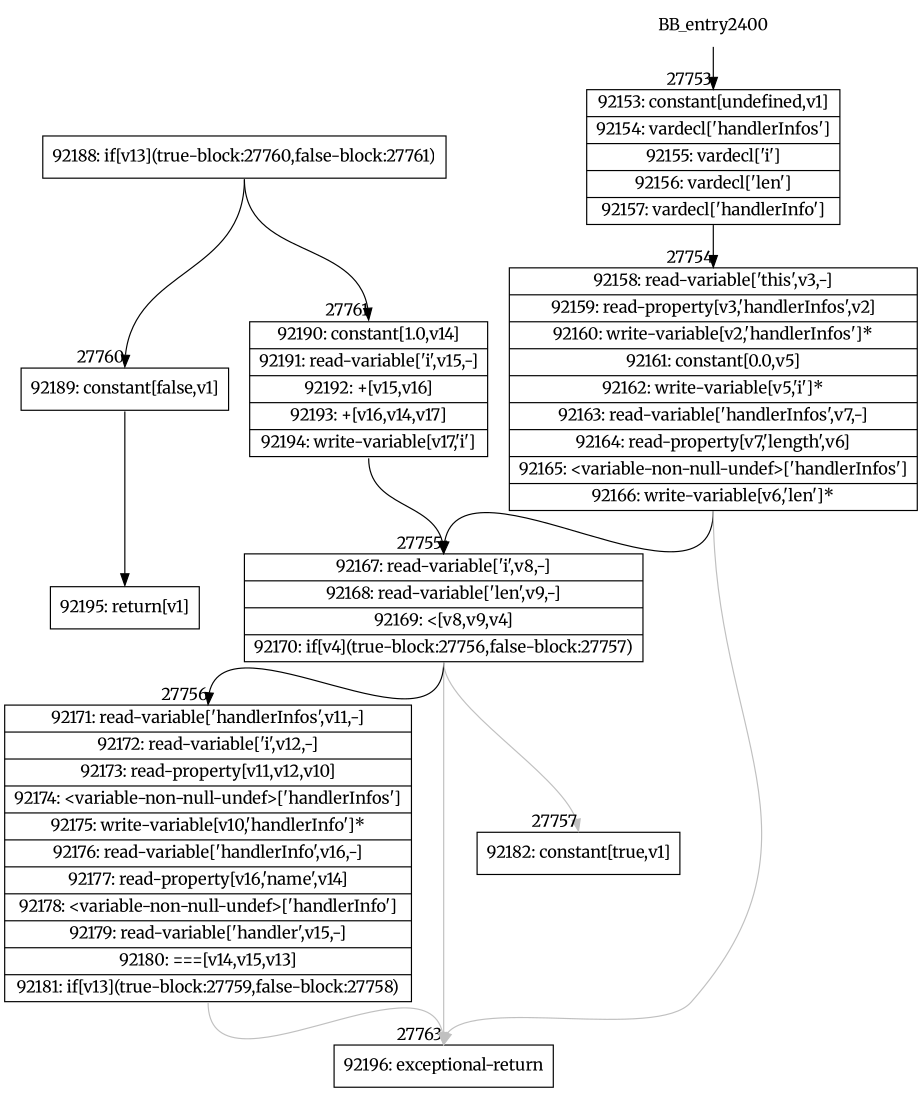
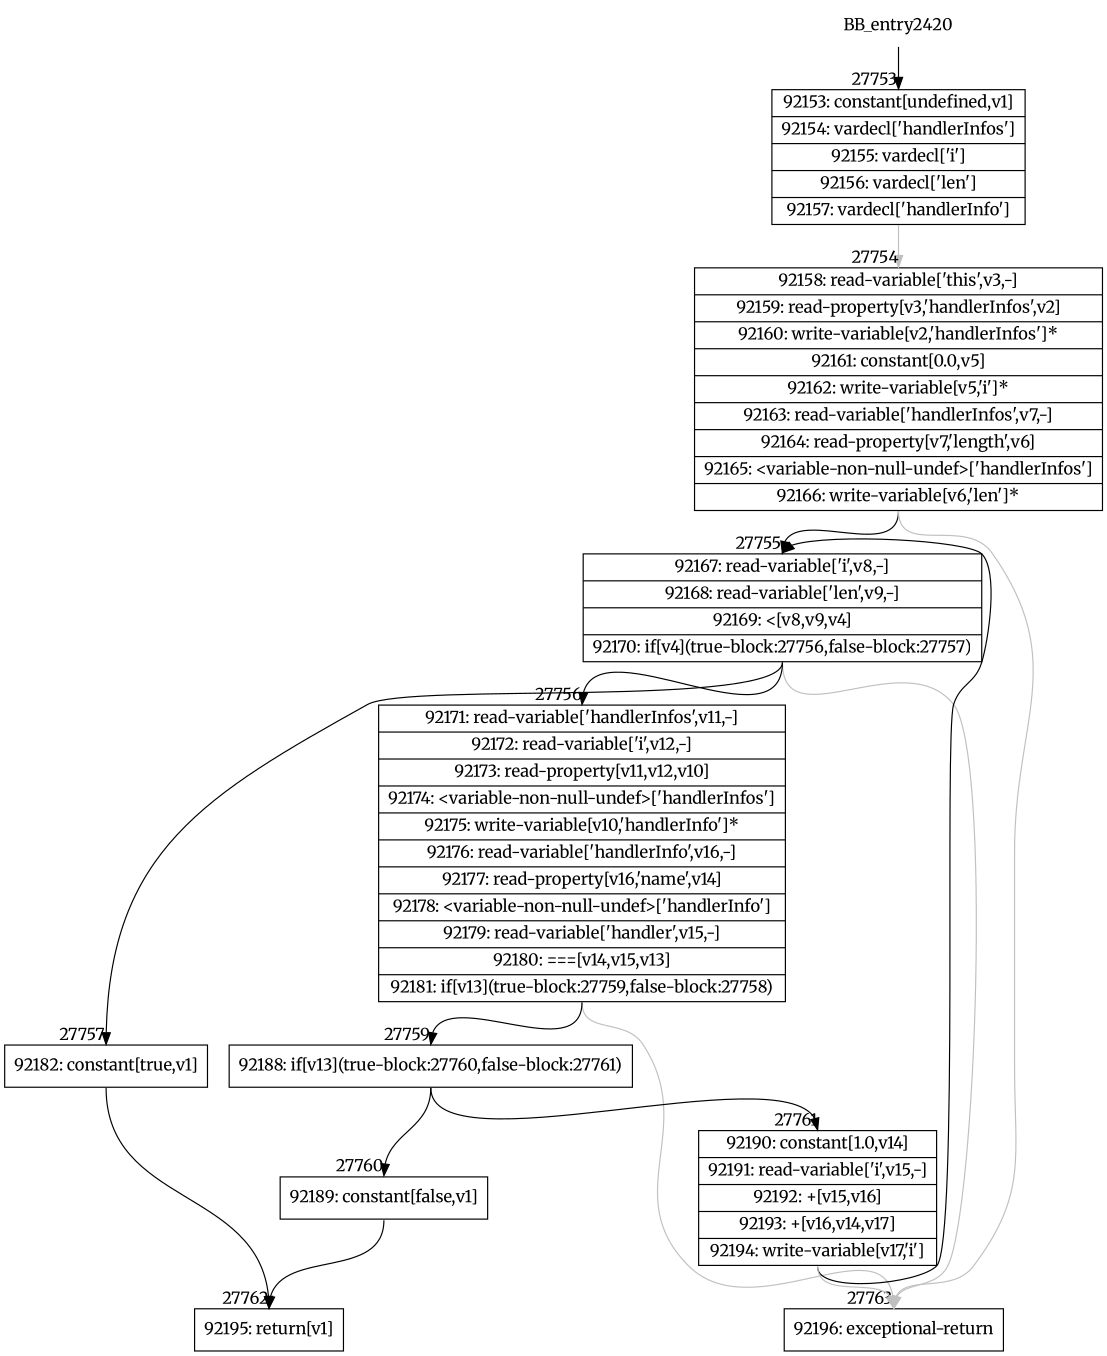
node "BB_entry2400": label "BB_entry2400" -> "BB_entry2420"
edge "92153: constant[undefined,v1]" -> "92158: read-variable['this',v3,-]": color black -> gray
edge "92167: read-variable['i',v8,-]" -> "92182: constant[true,v1]": color gray -> black
edge "92171: read-variable['handlerInfos',v11,-]" -> "92188: if[v13](true-block:27760,false-block:27761)": added
edge "92182: constant[true,v1]" -> "92195: return[v1]": added
edge "92190: constant[1.0,v14]" -> "92196: exceptional-return": added
